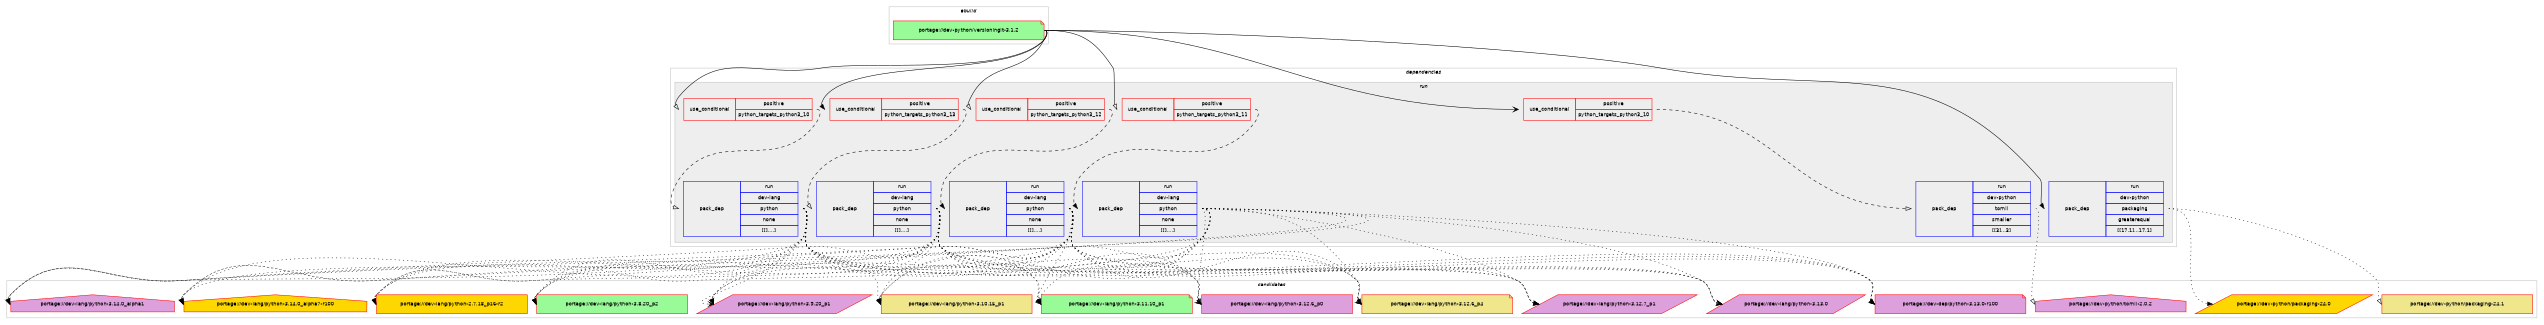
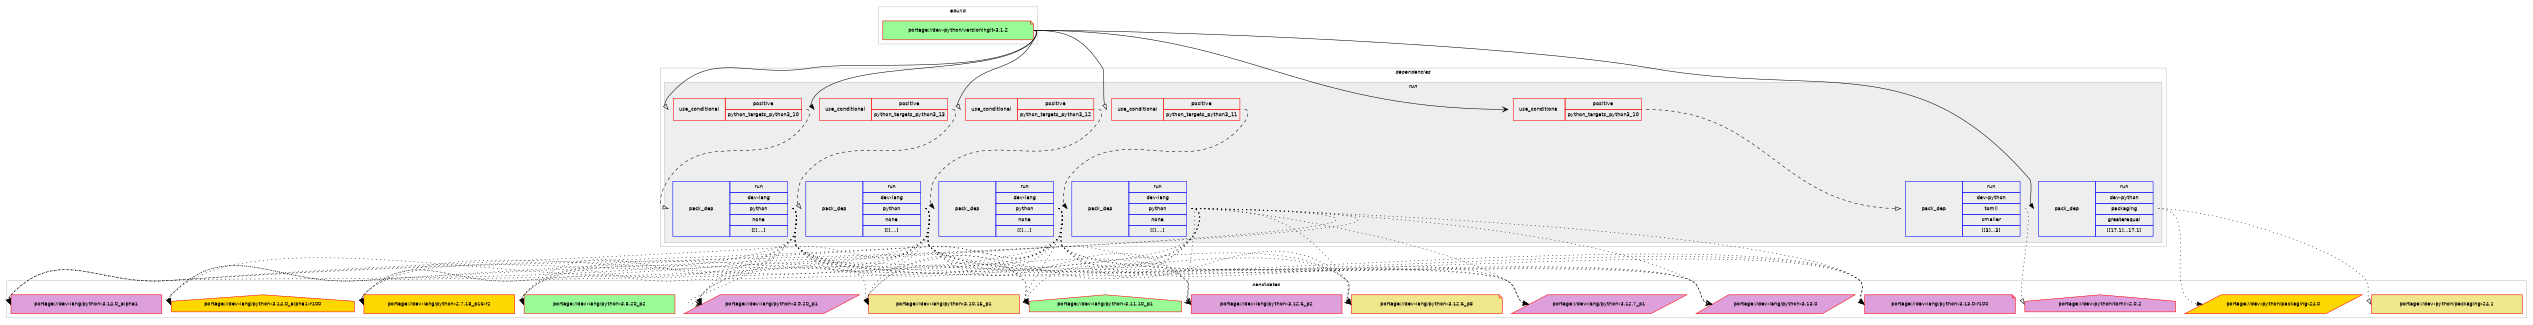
node "portage://dev-lang/python-3.14.0_alpha1": shape house -> box
node "portage://dev-lang/python-3.14.0_alpha7-r100": label "portage://dev-lang/python-3.14.0_alpha7-r100" -> "portage://dev-lang/python-3.14.0_alpha1-r100"
node "portage://dev-lang/python-3.11.10_p1": shape note -> house
node "portage://dev-lang/python-3.12.6_p0": label "portage://dev-lang/python-3.12.6_p0" -> "portage://dev-lang/python-3.12.6_p2"
node "portage://dev-lang/python-3.12.6_p4": label "portage://dev-lang/python-3.12.6_p4" -> "portage://dev-lang/python-3.12.6_p8"
node "portage://dev-dep/python-3.13.0-r100": label "portage://dev-dep/python-3.13.0-r100" -> "portage://dev-lang/python-3.13.0-r100"
